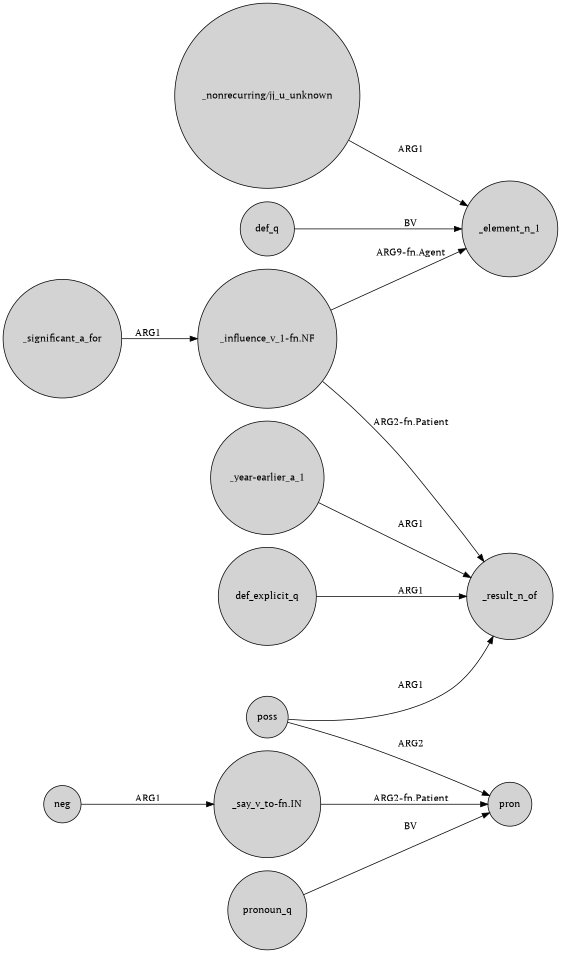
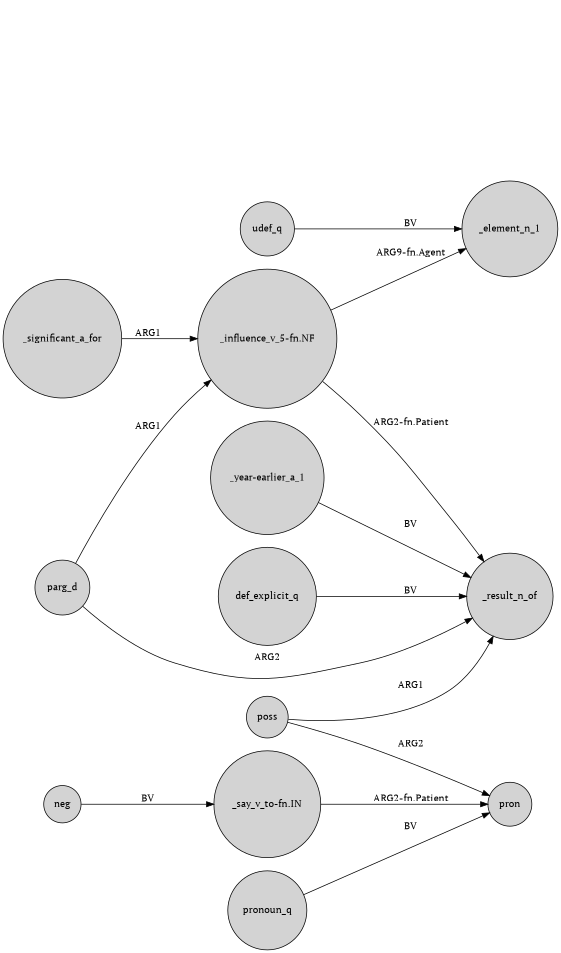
node "_nonrecurring/jj_u_unknown": removed
node "def_q": label "def_q" -> "udef_q"
node "_influence_v_1-fn.NF": label "_influence_v_1-fn.NF" -> "_influence_v_5-fn.NF"
edge "_year-earlier_a_1" -> "_result_n_of": label "ARG1" -> "BV"
node "parg_d": added
edge "def_explicit_q" -> "_result_n_of": label "ARG1" -> "BV"
edge "neg" -> "_say_v_to-fn.IN": label "ARG1" -> "BV"
